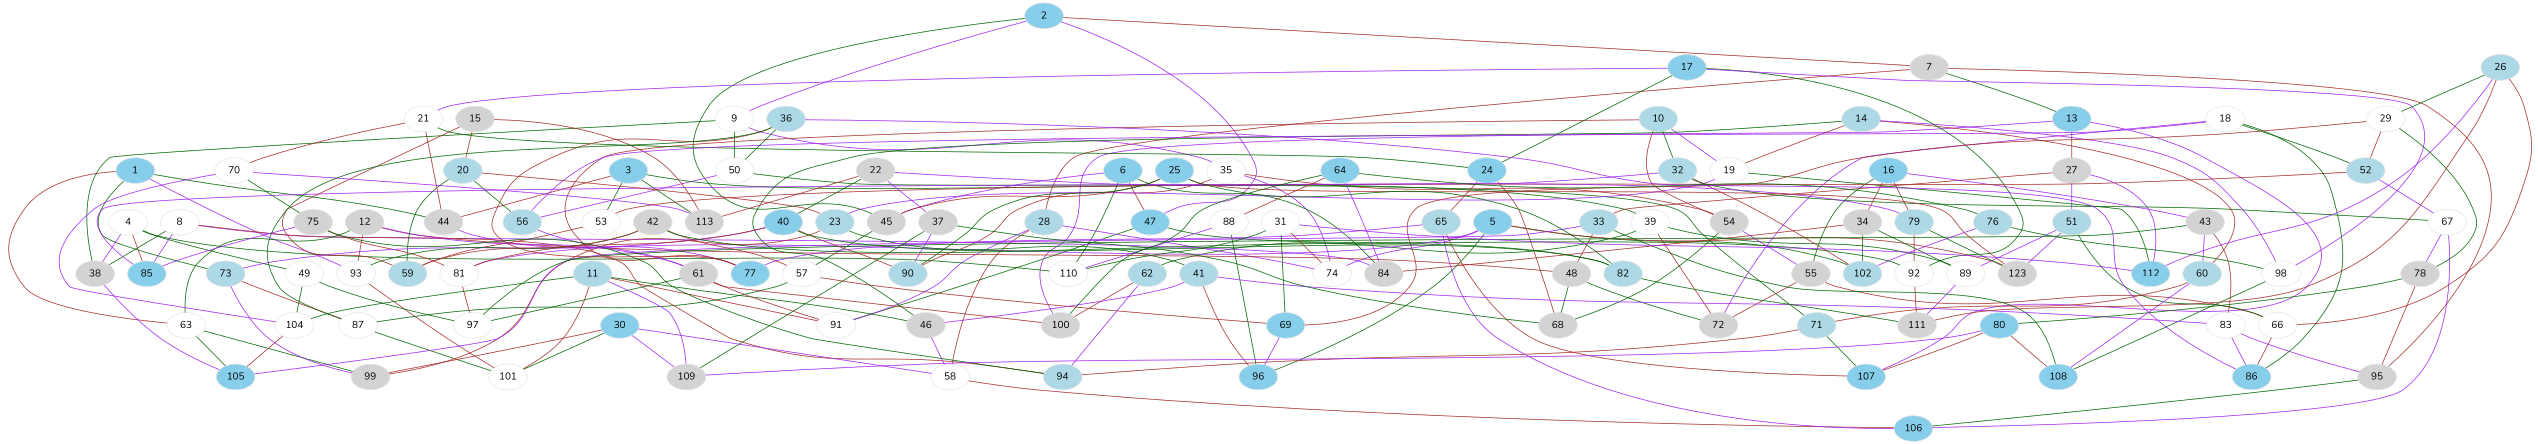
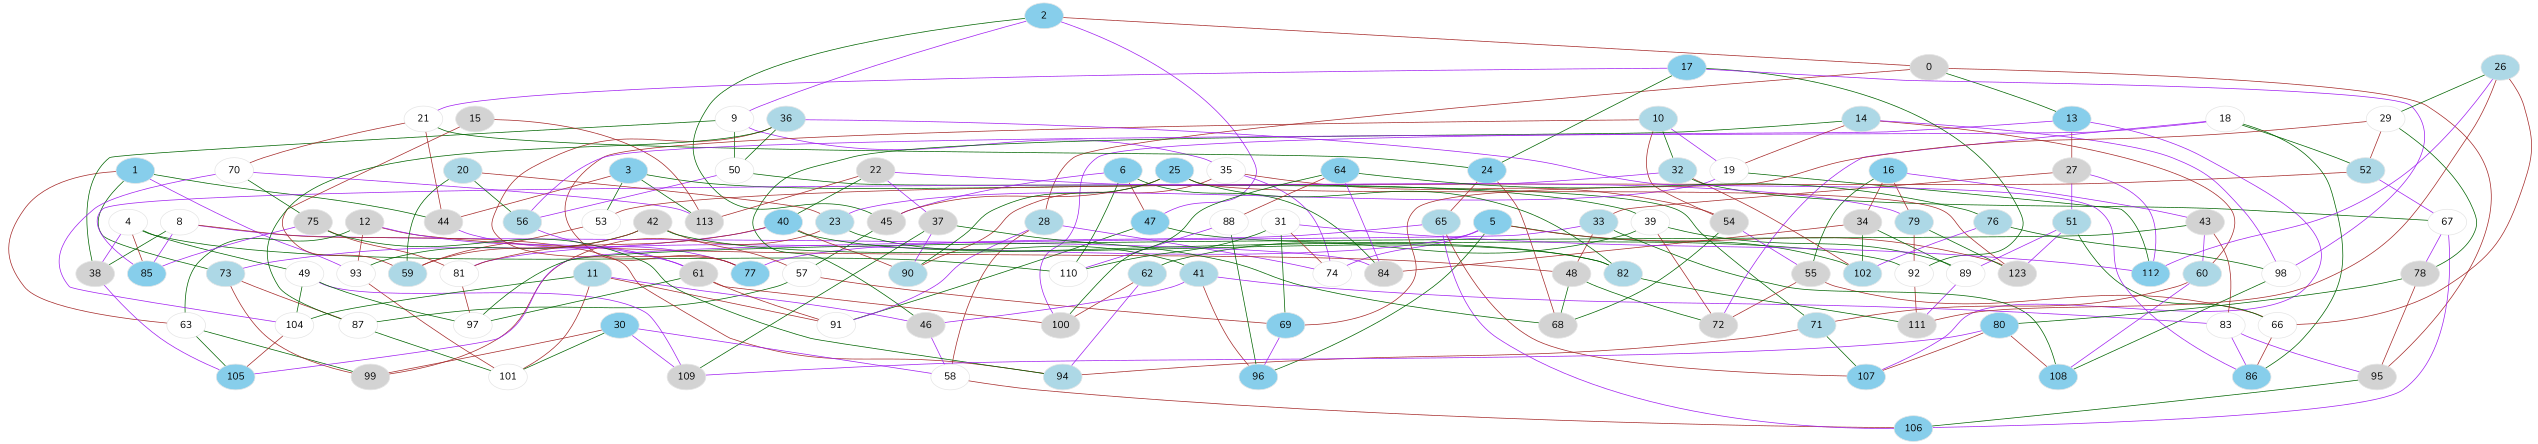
node "7": label "7" -> "0"
edge "15" -- "20": removed
edge "11" -- "46": color darkgreen -> purple
edge "11" -- "109": now "49" -- "109"
edge "73" -- "99": color purple -> brown
